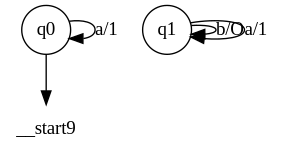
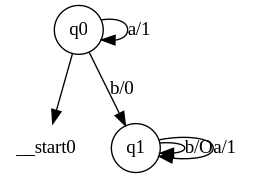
edge "q0" -> "q1": added, label "b/0"
node "__start9": label "__start9" -> "__start0"
